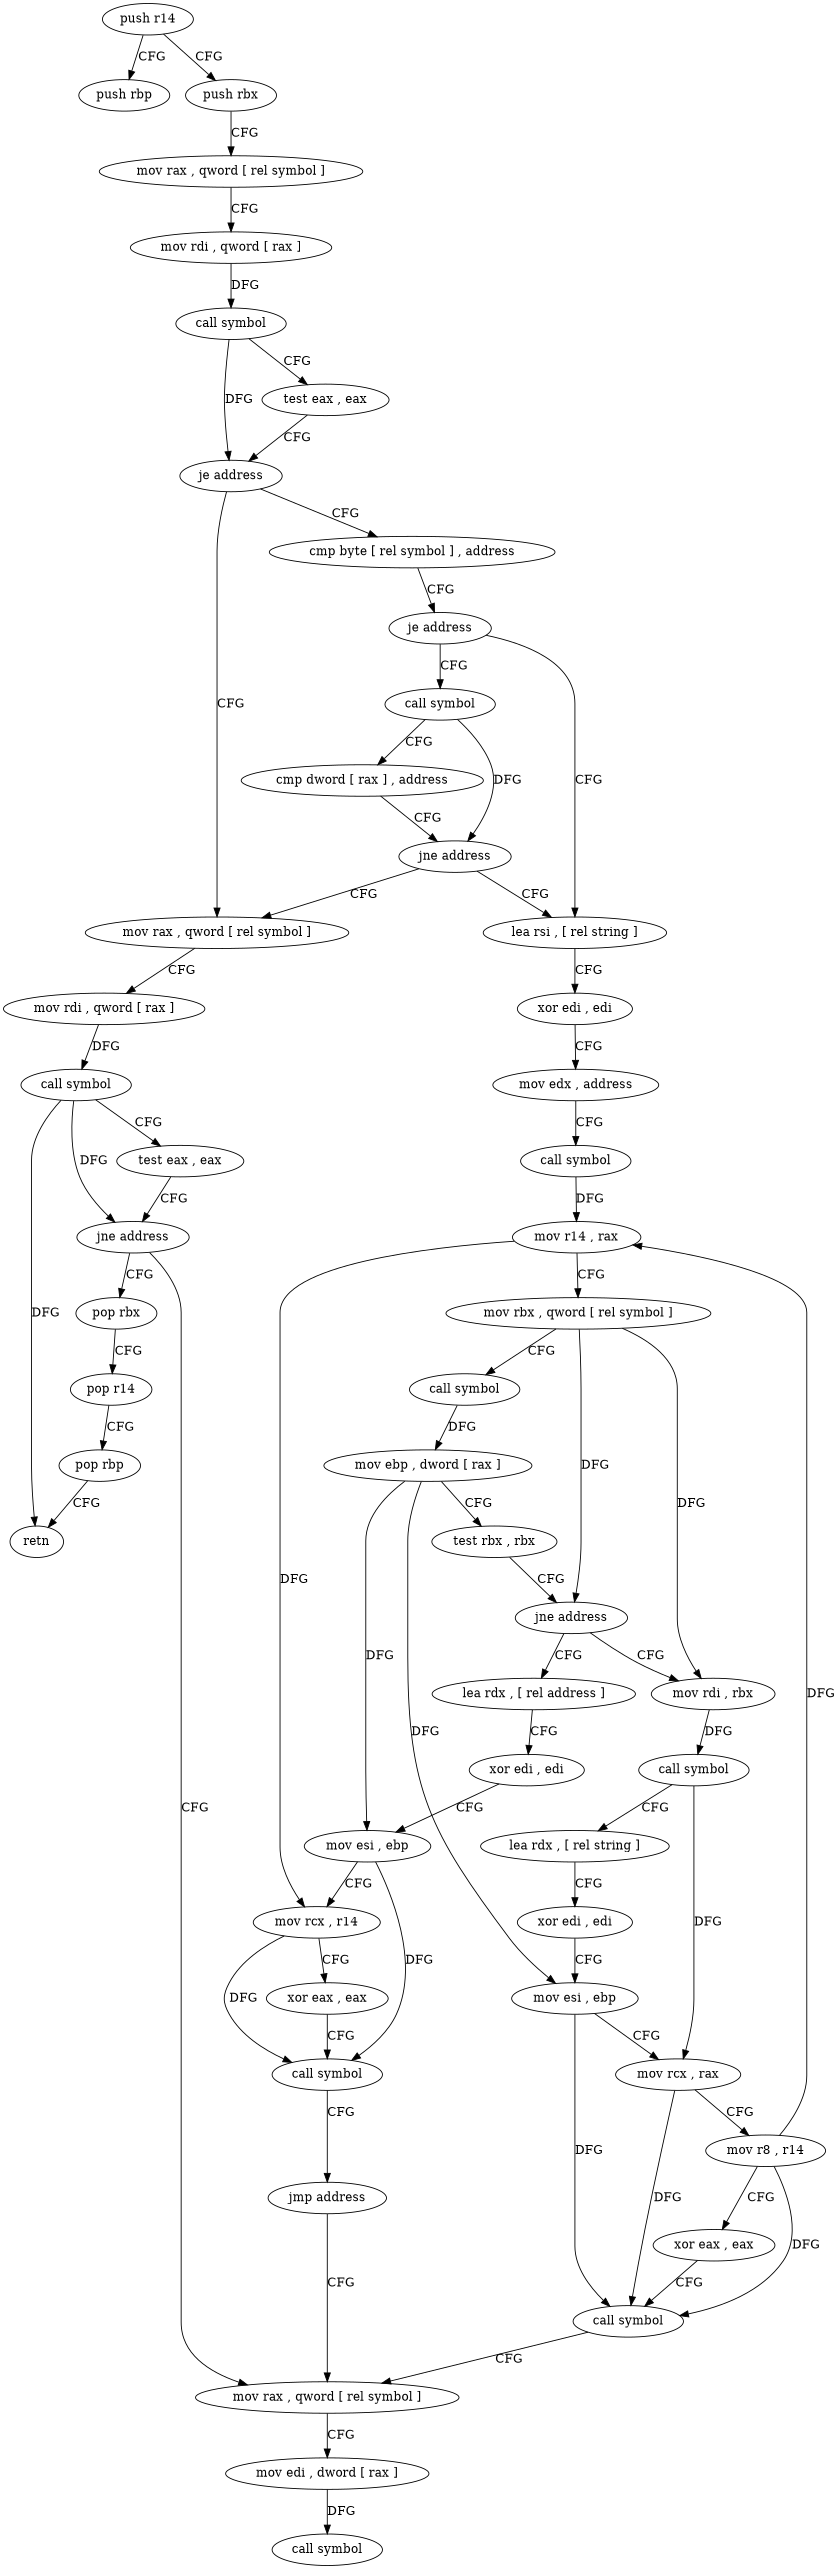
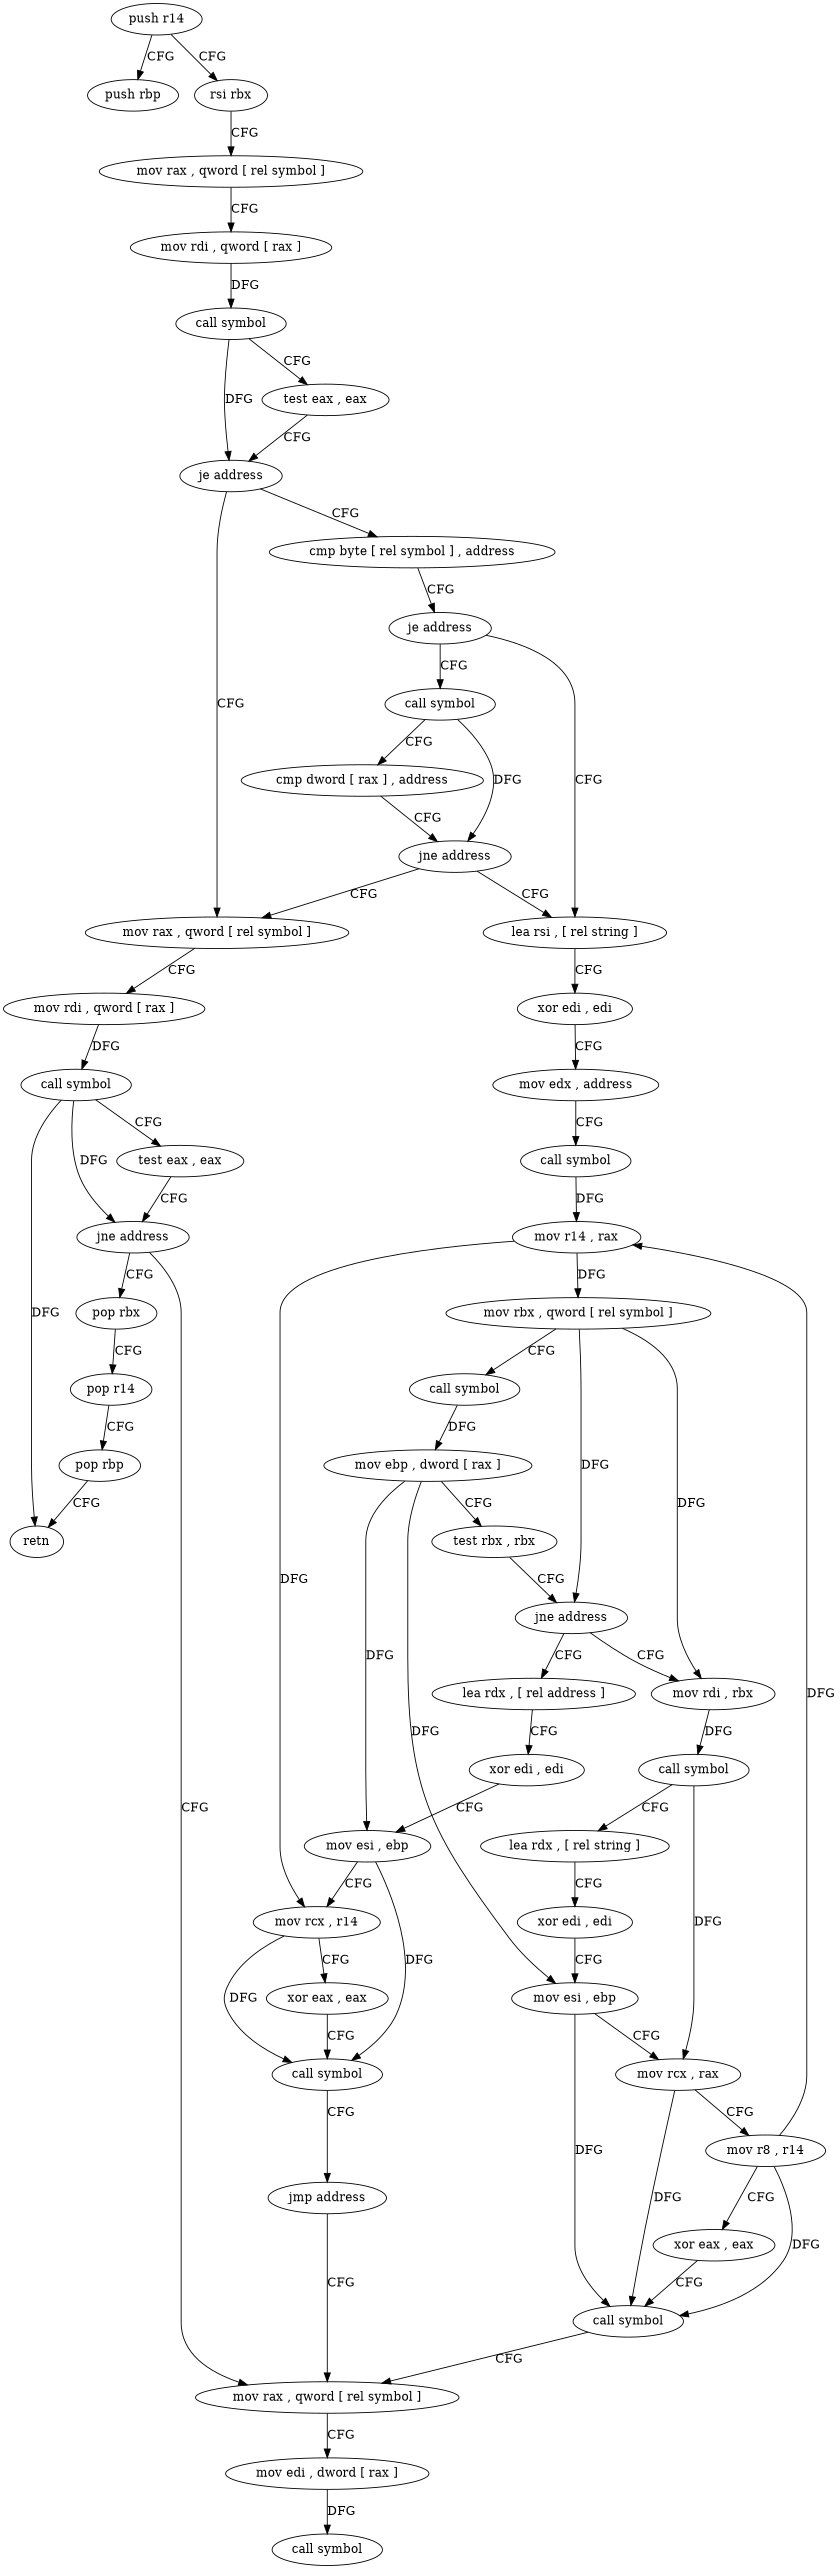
node "push rbx": label "push rbx" -> "rsi rbx"
edge "mov r14 , rax" -> "mov rbx , qword [ rel symbol ]": label "CFG" -> "DFG"
